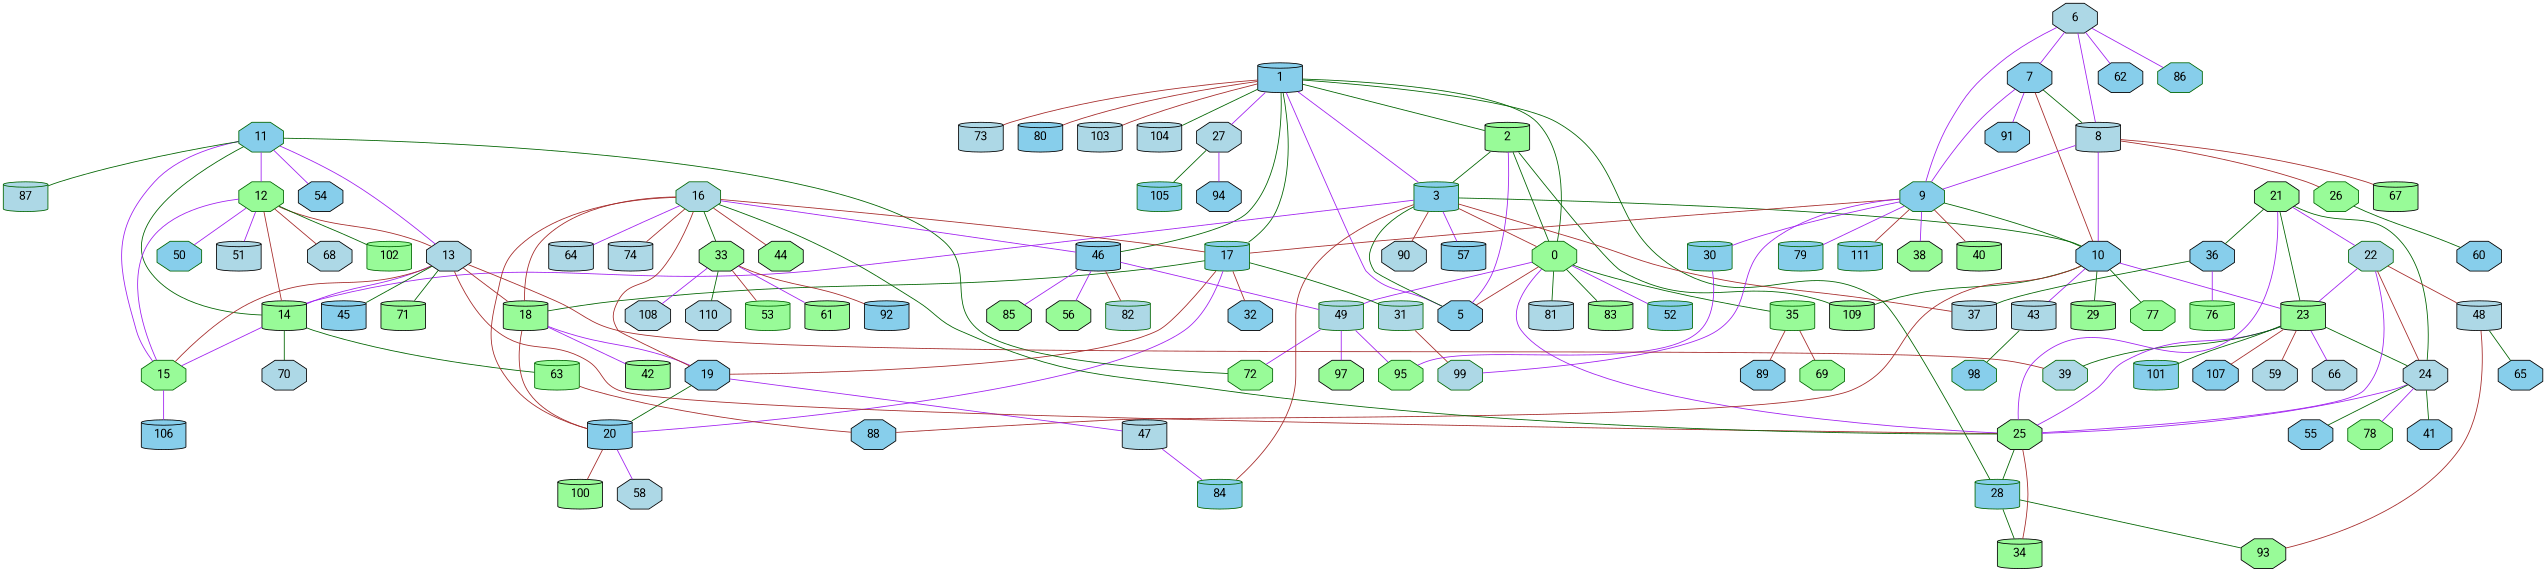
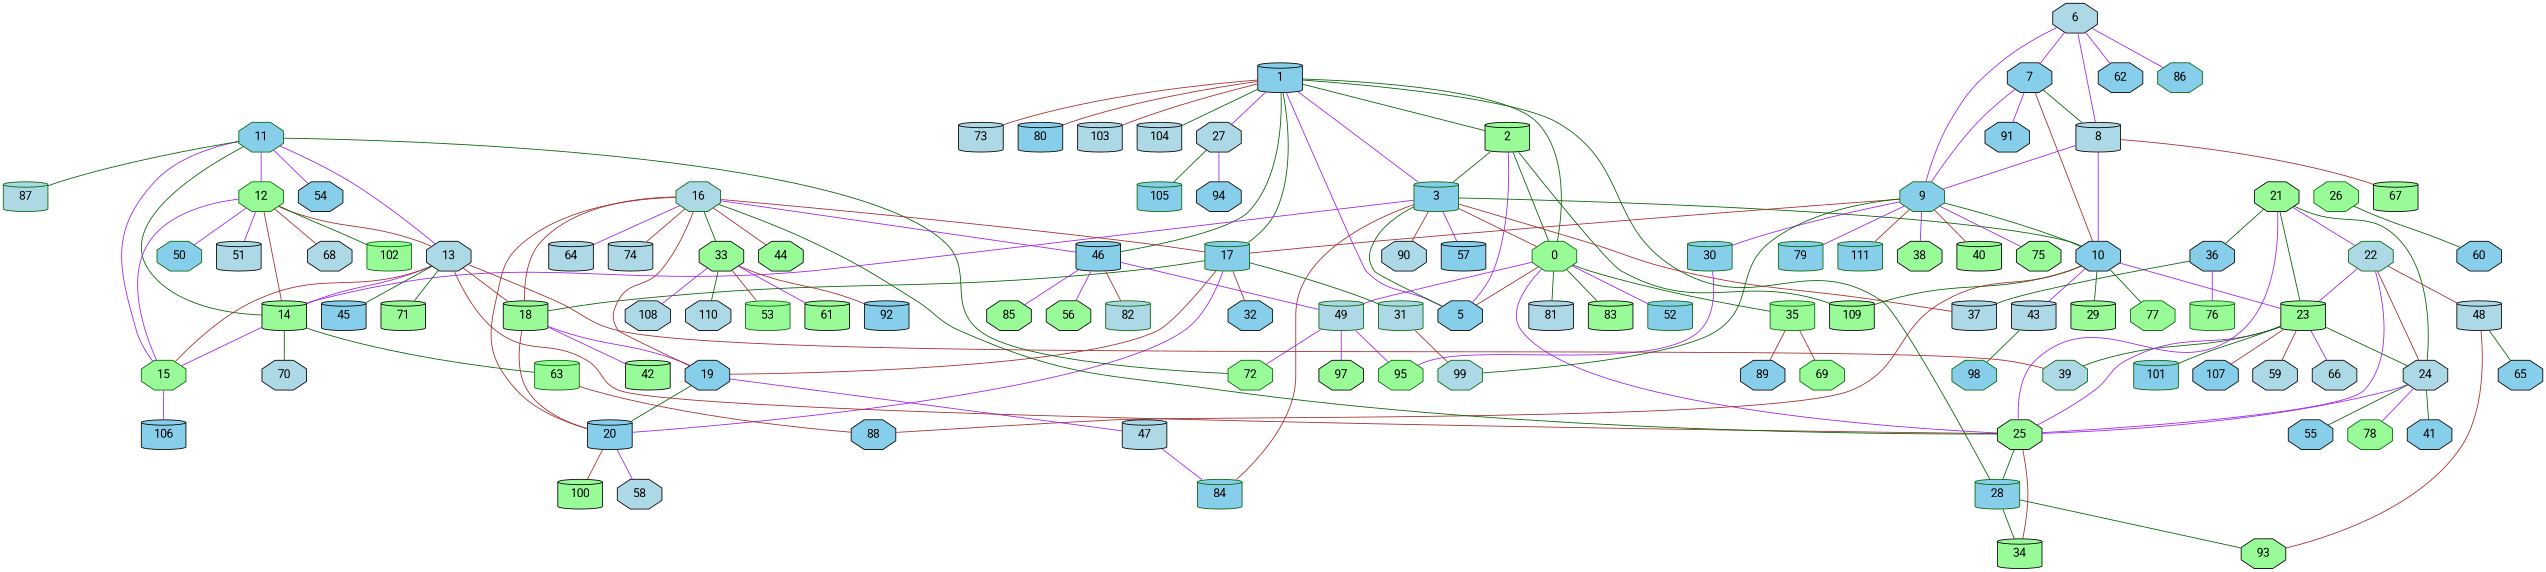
edge "8" -- "26": removed
node "75": added
edge "9" -- "99": color purple -> darkgreen
